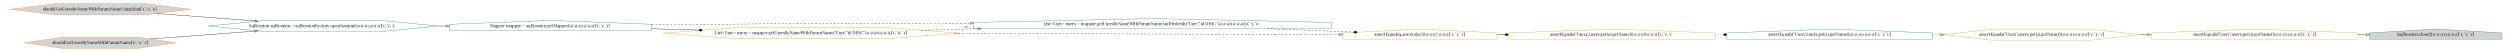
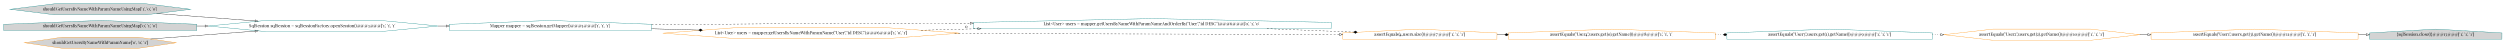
node "shouldGetUsersByNameWithParamNameUsingMap['1', '0', '0']": color darkorange -> teal
node "shouldGetUsersByNameWithParamNameUsingMap['0', '1', '0']": added
